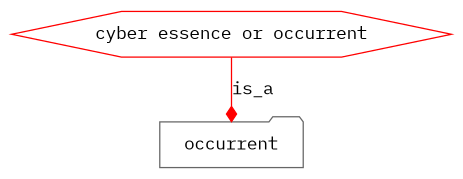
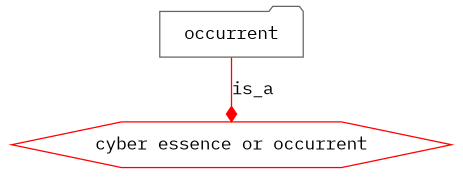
edge "cyber essence or occurrent" -> "occurrent": reversed
